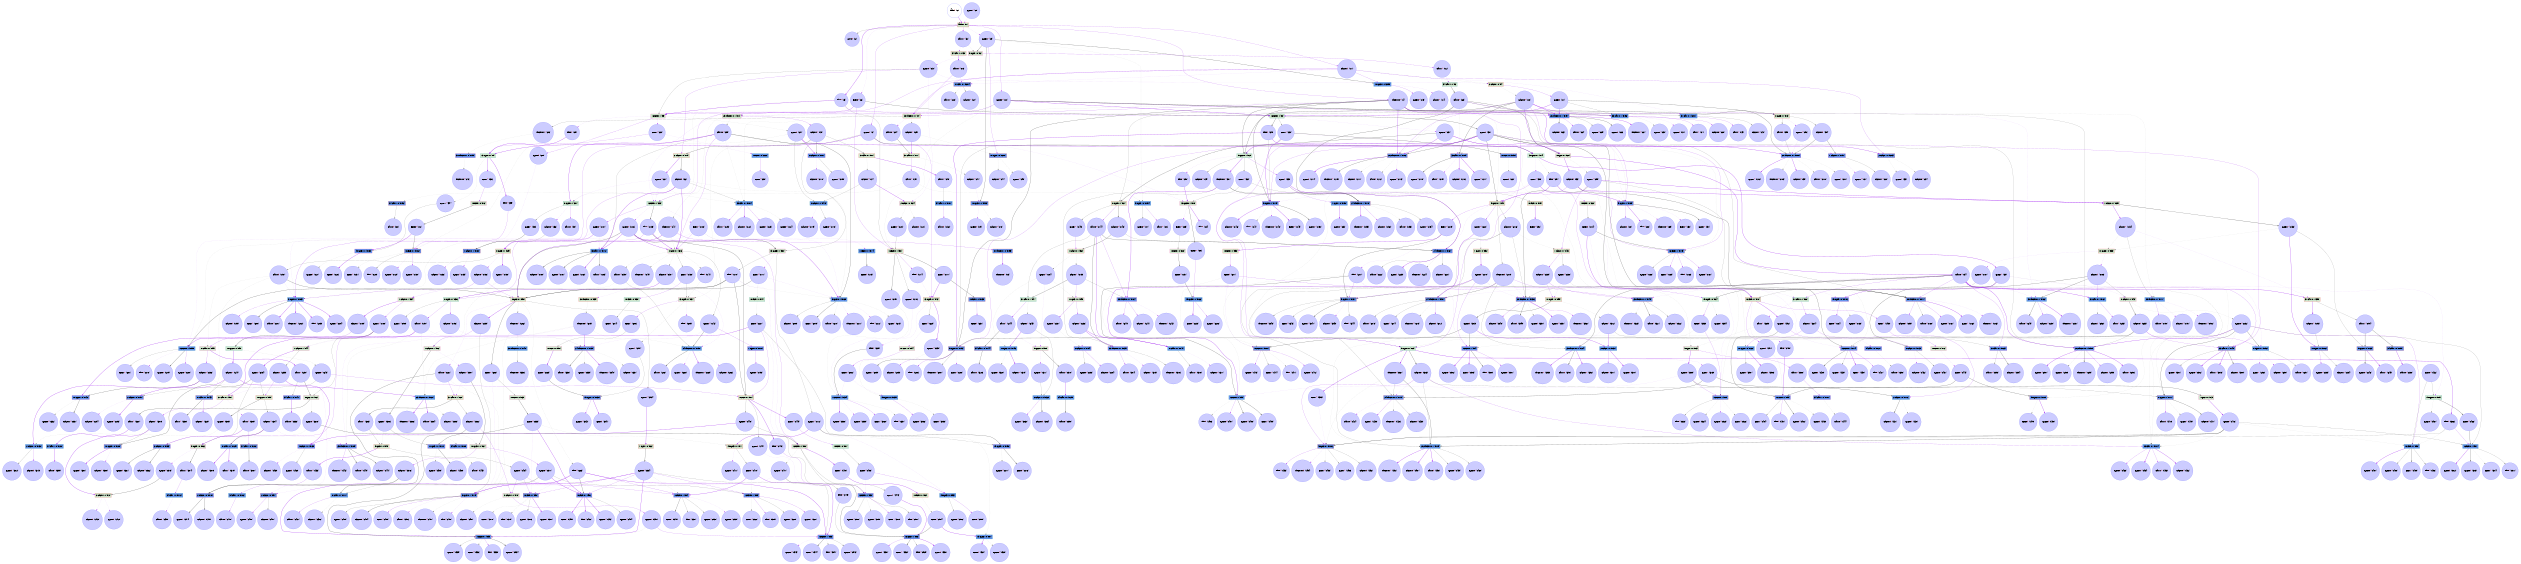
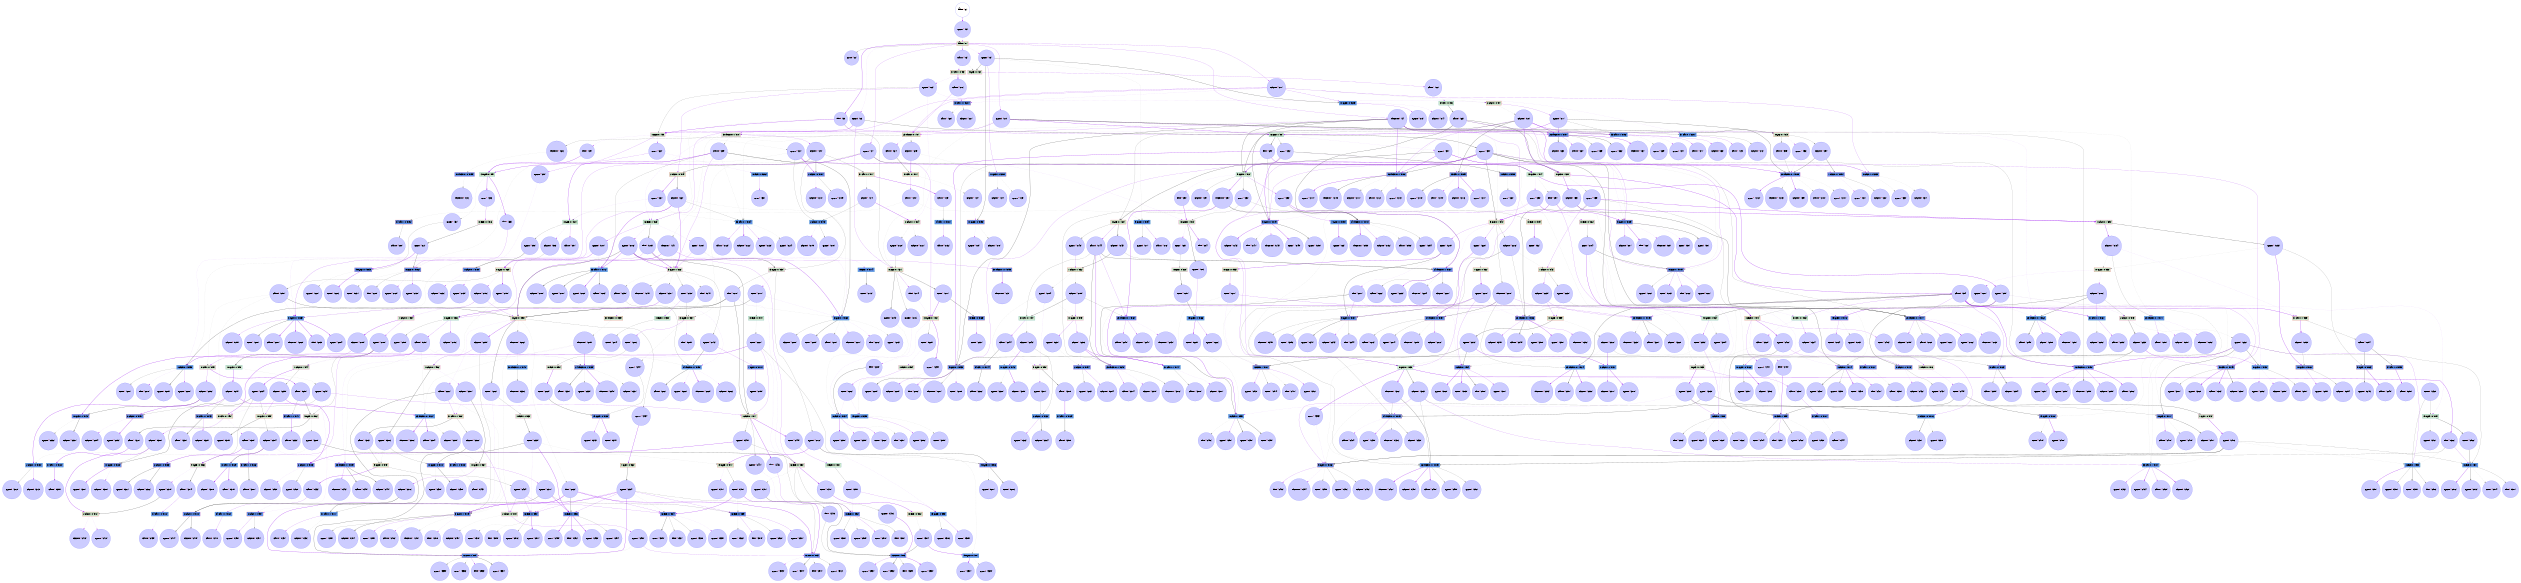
edge "bad_P" -> "bad_T1 (e1)": now "bad_P" -> "CycD_1"
